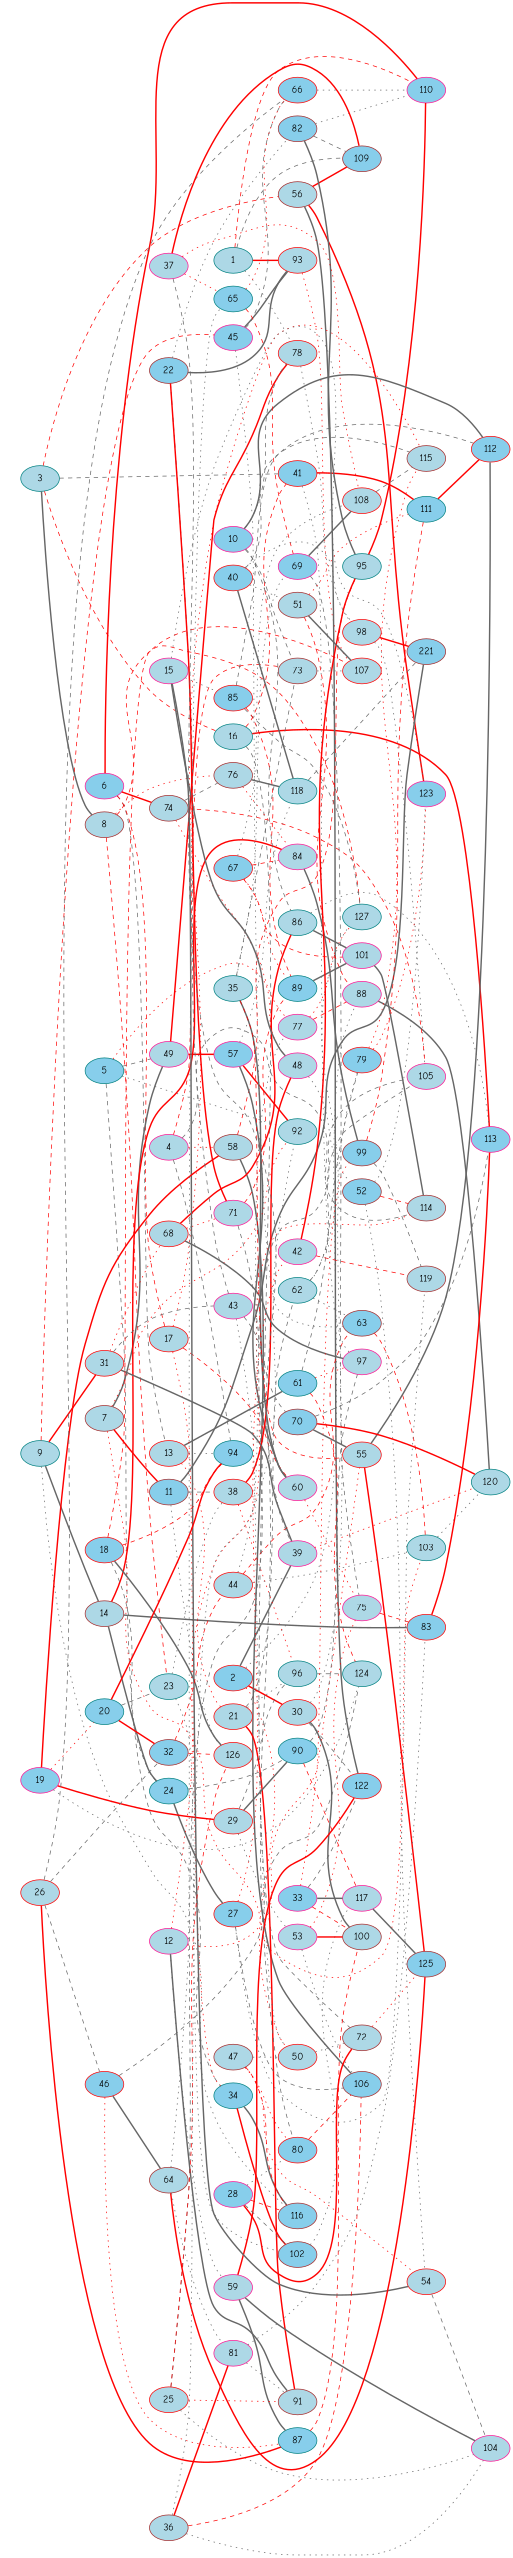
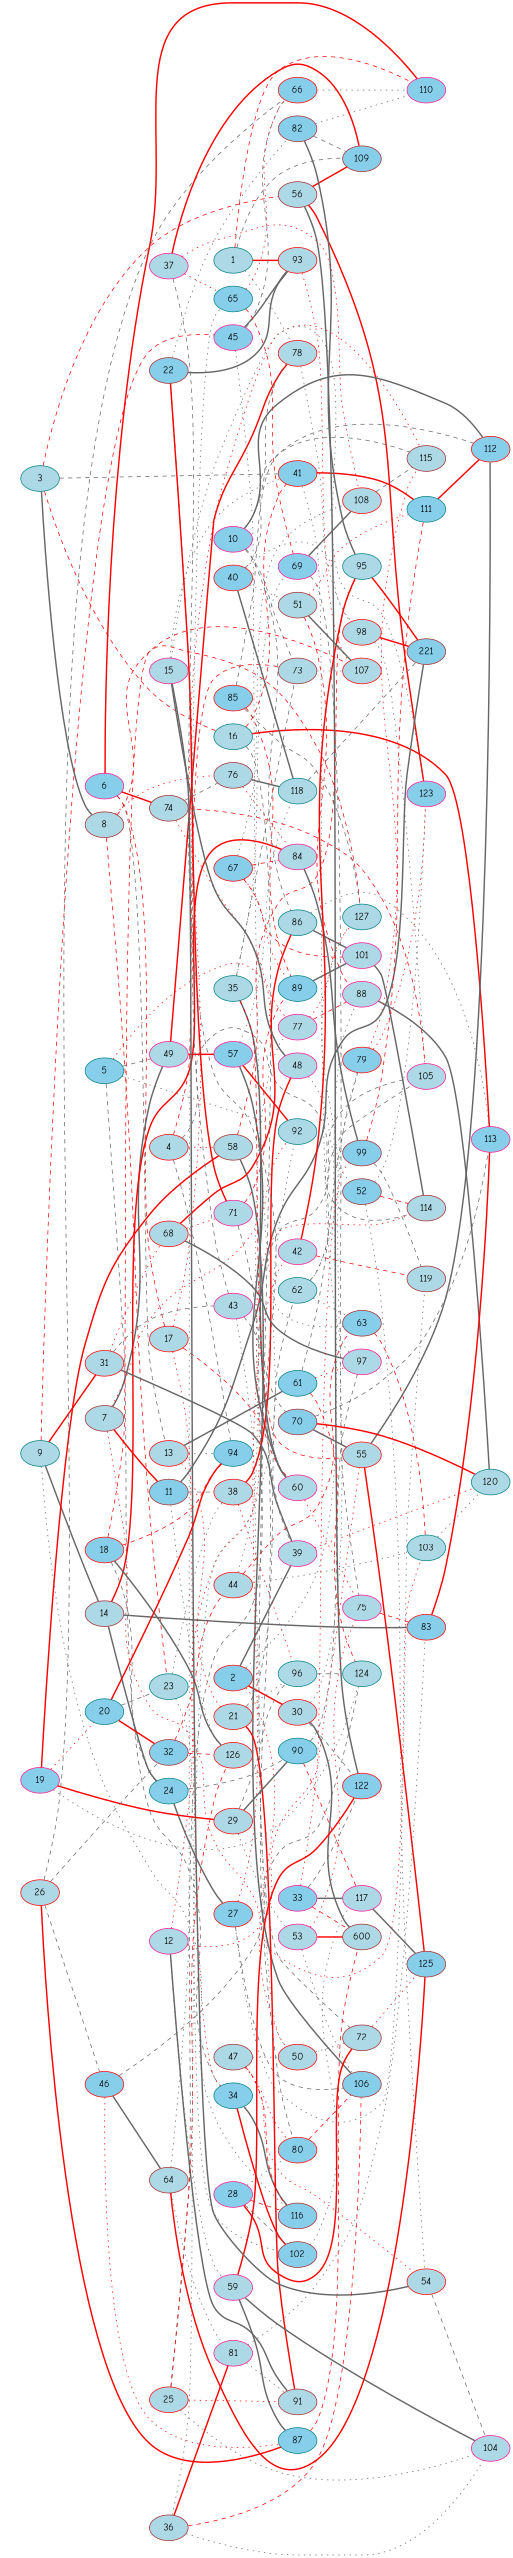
edge "110" -- "95": now "221" -- "95"
edge "15" -- "85": now "15" -- "41"
node "4": color deeppink -> red
node "100": label "100" -> "600"
